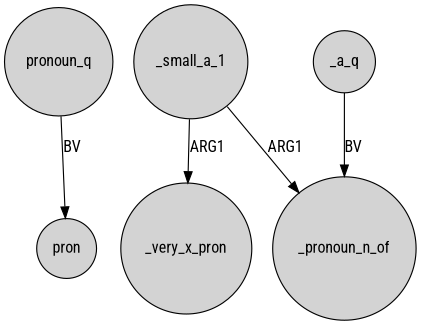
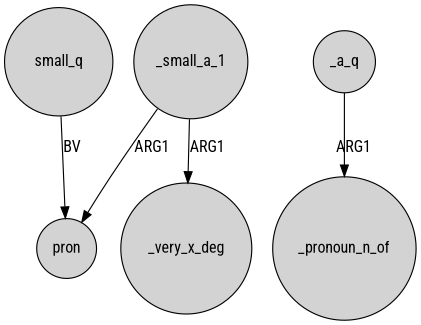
node "pronoun_q": label "pronoun_q" -> "small_q"
edge "_small_a_1" -> "_pronoun_n_of": now "_small_a_1" -> "pron"
edge "_a_q" -> "_pronoun_n_of": label "BV" -> "ARG1"
node "_very_x_pron": label "_very_x_pron" -> "_very_x_deg"
